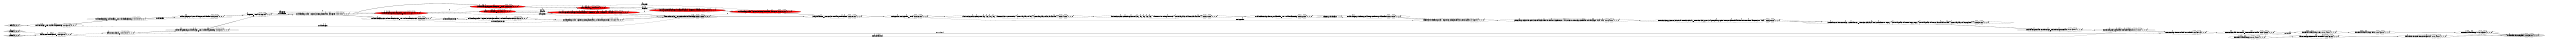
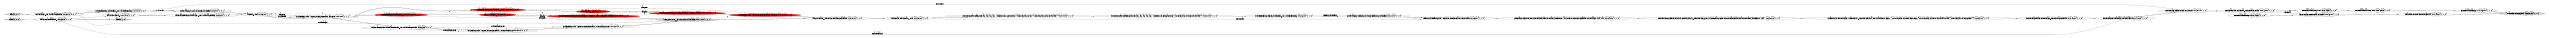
edge "callTest['0', '1', '0']" -> "final int streamDataClassId = 1@@@3@@@['1', '1', '0']": reversed
